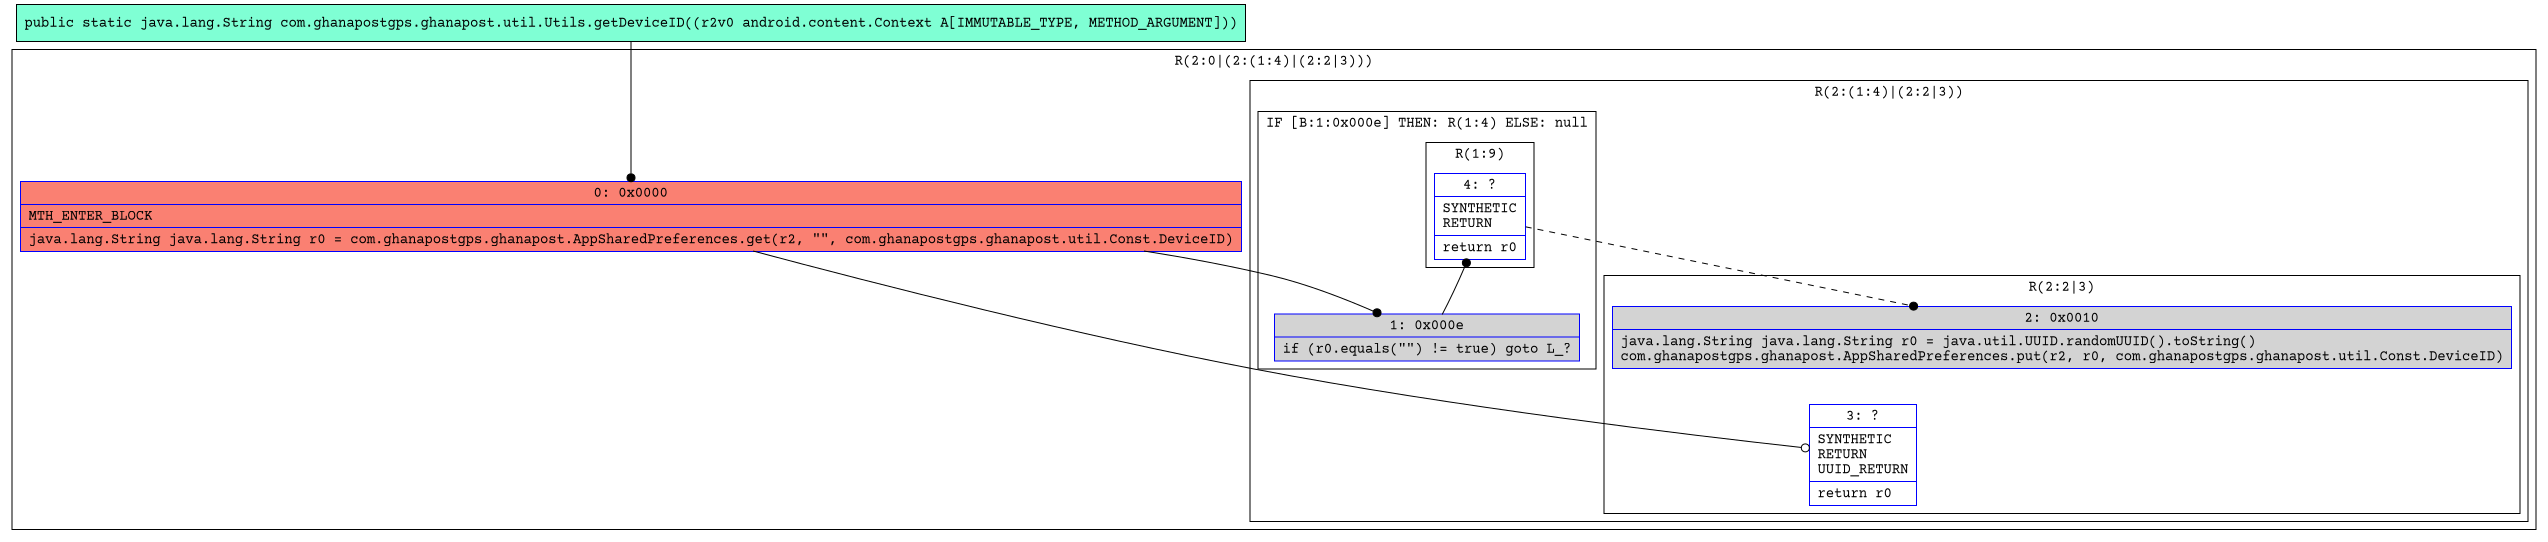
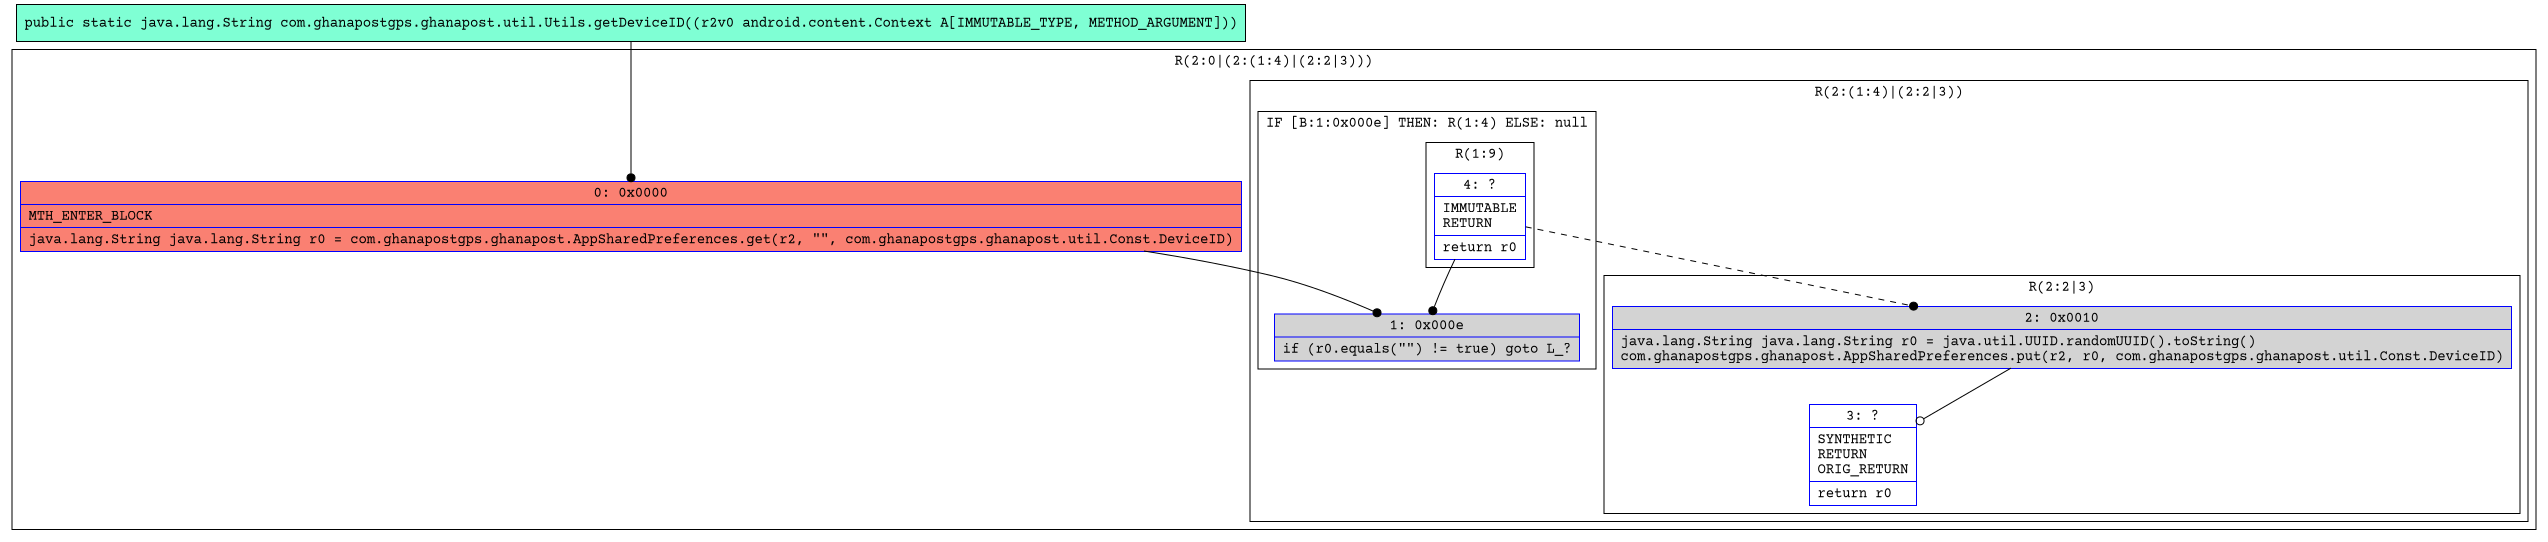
node "4: ?": text "SYNTHETIC" -> "IMMUTABLE"
edge "1: 0x000e" -> "4: ?": reversed
edge "0: 0x0000" -> "3: ?": now "2: 0x0010" -> "3: ?"
node "3: ?": text "UUID_RETURN" -> "ORIG_RETURN"
